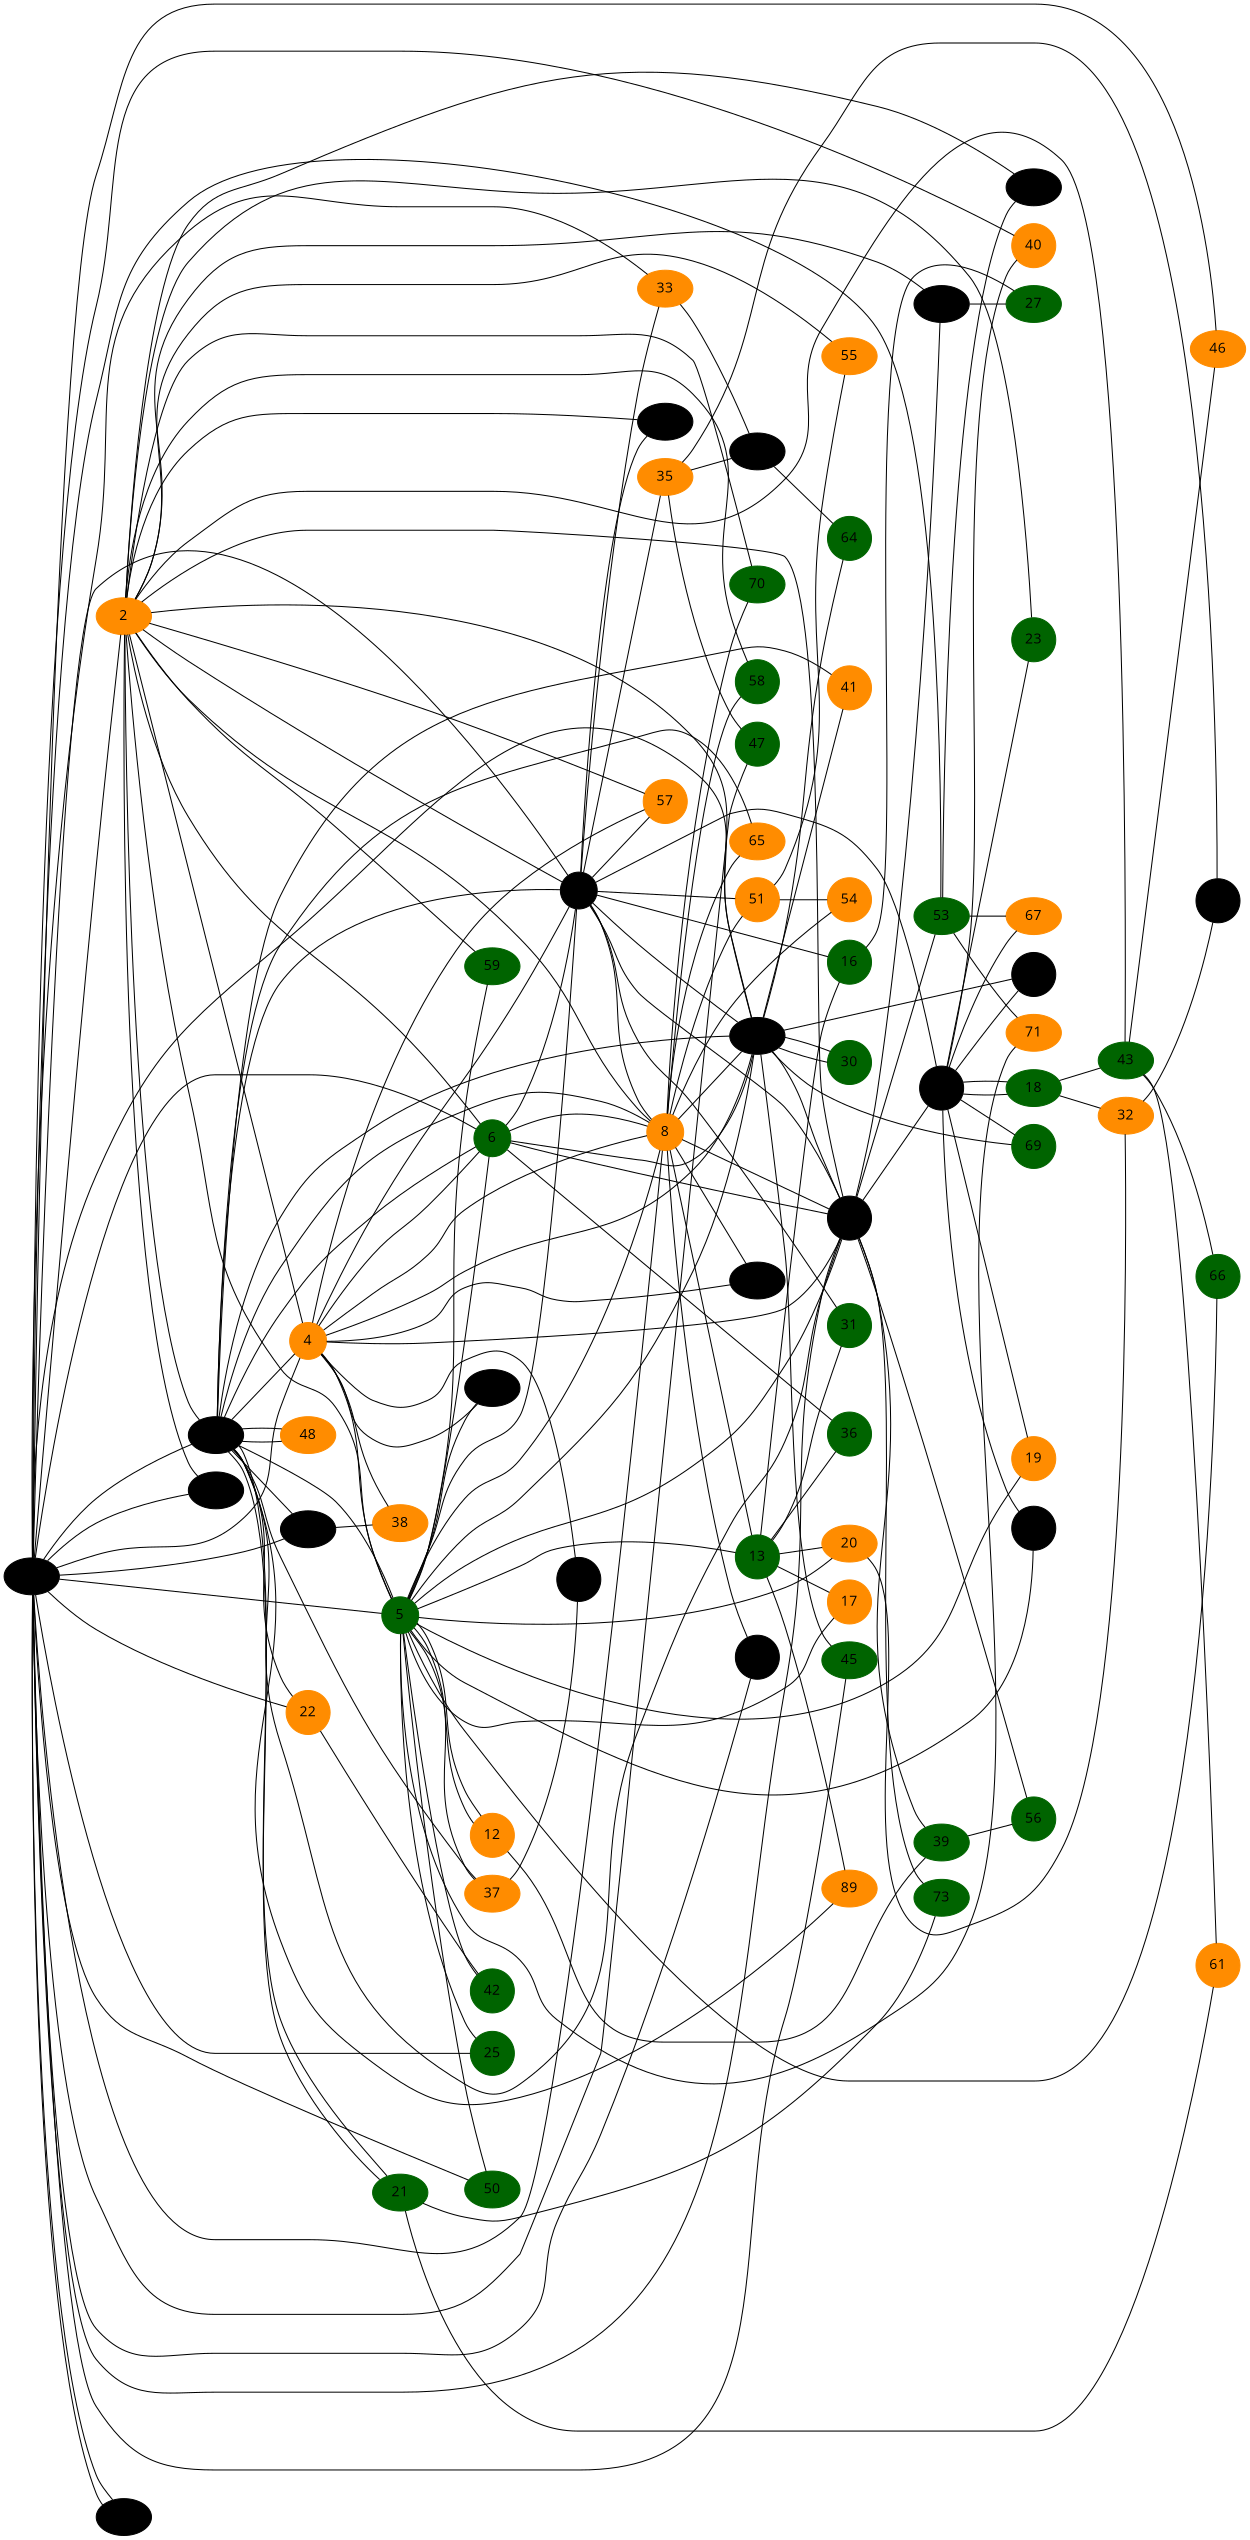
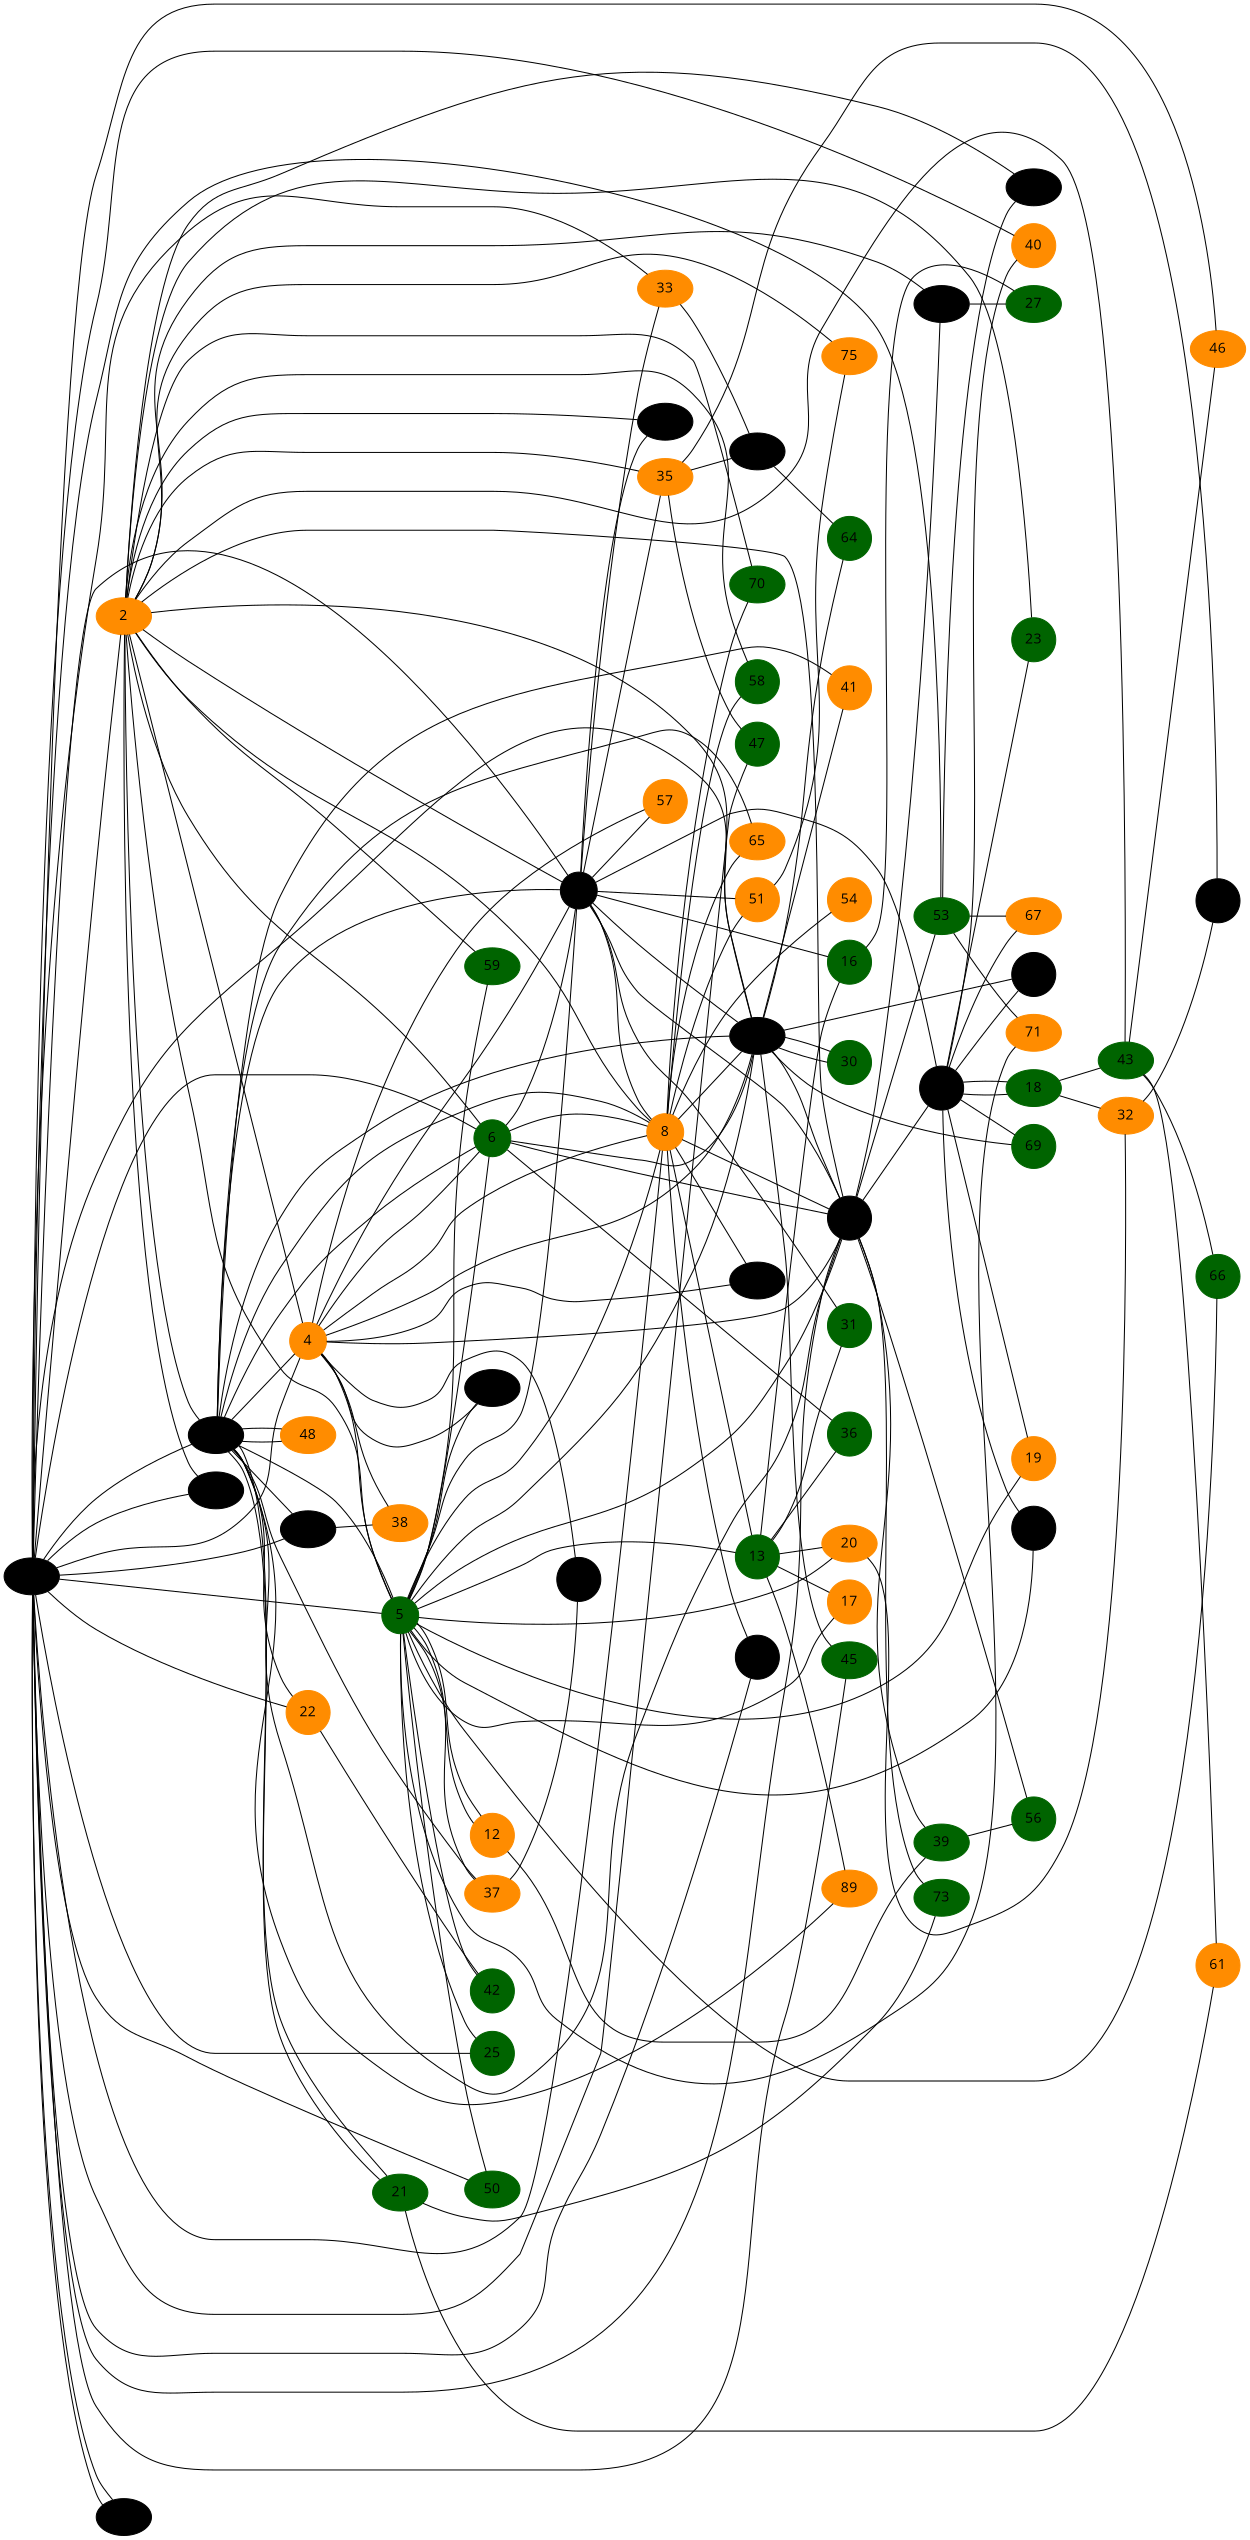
node "55": label "55" -> "75"
edge "2" -- "57": now "2" -- "35"
edge "51" -- "54": removed
